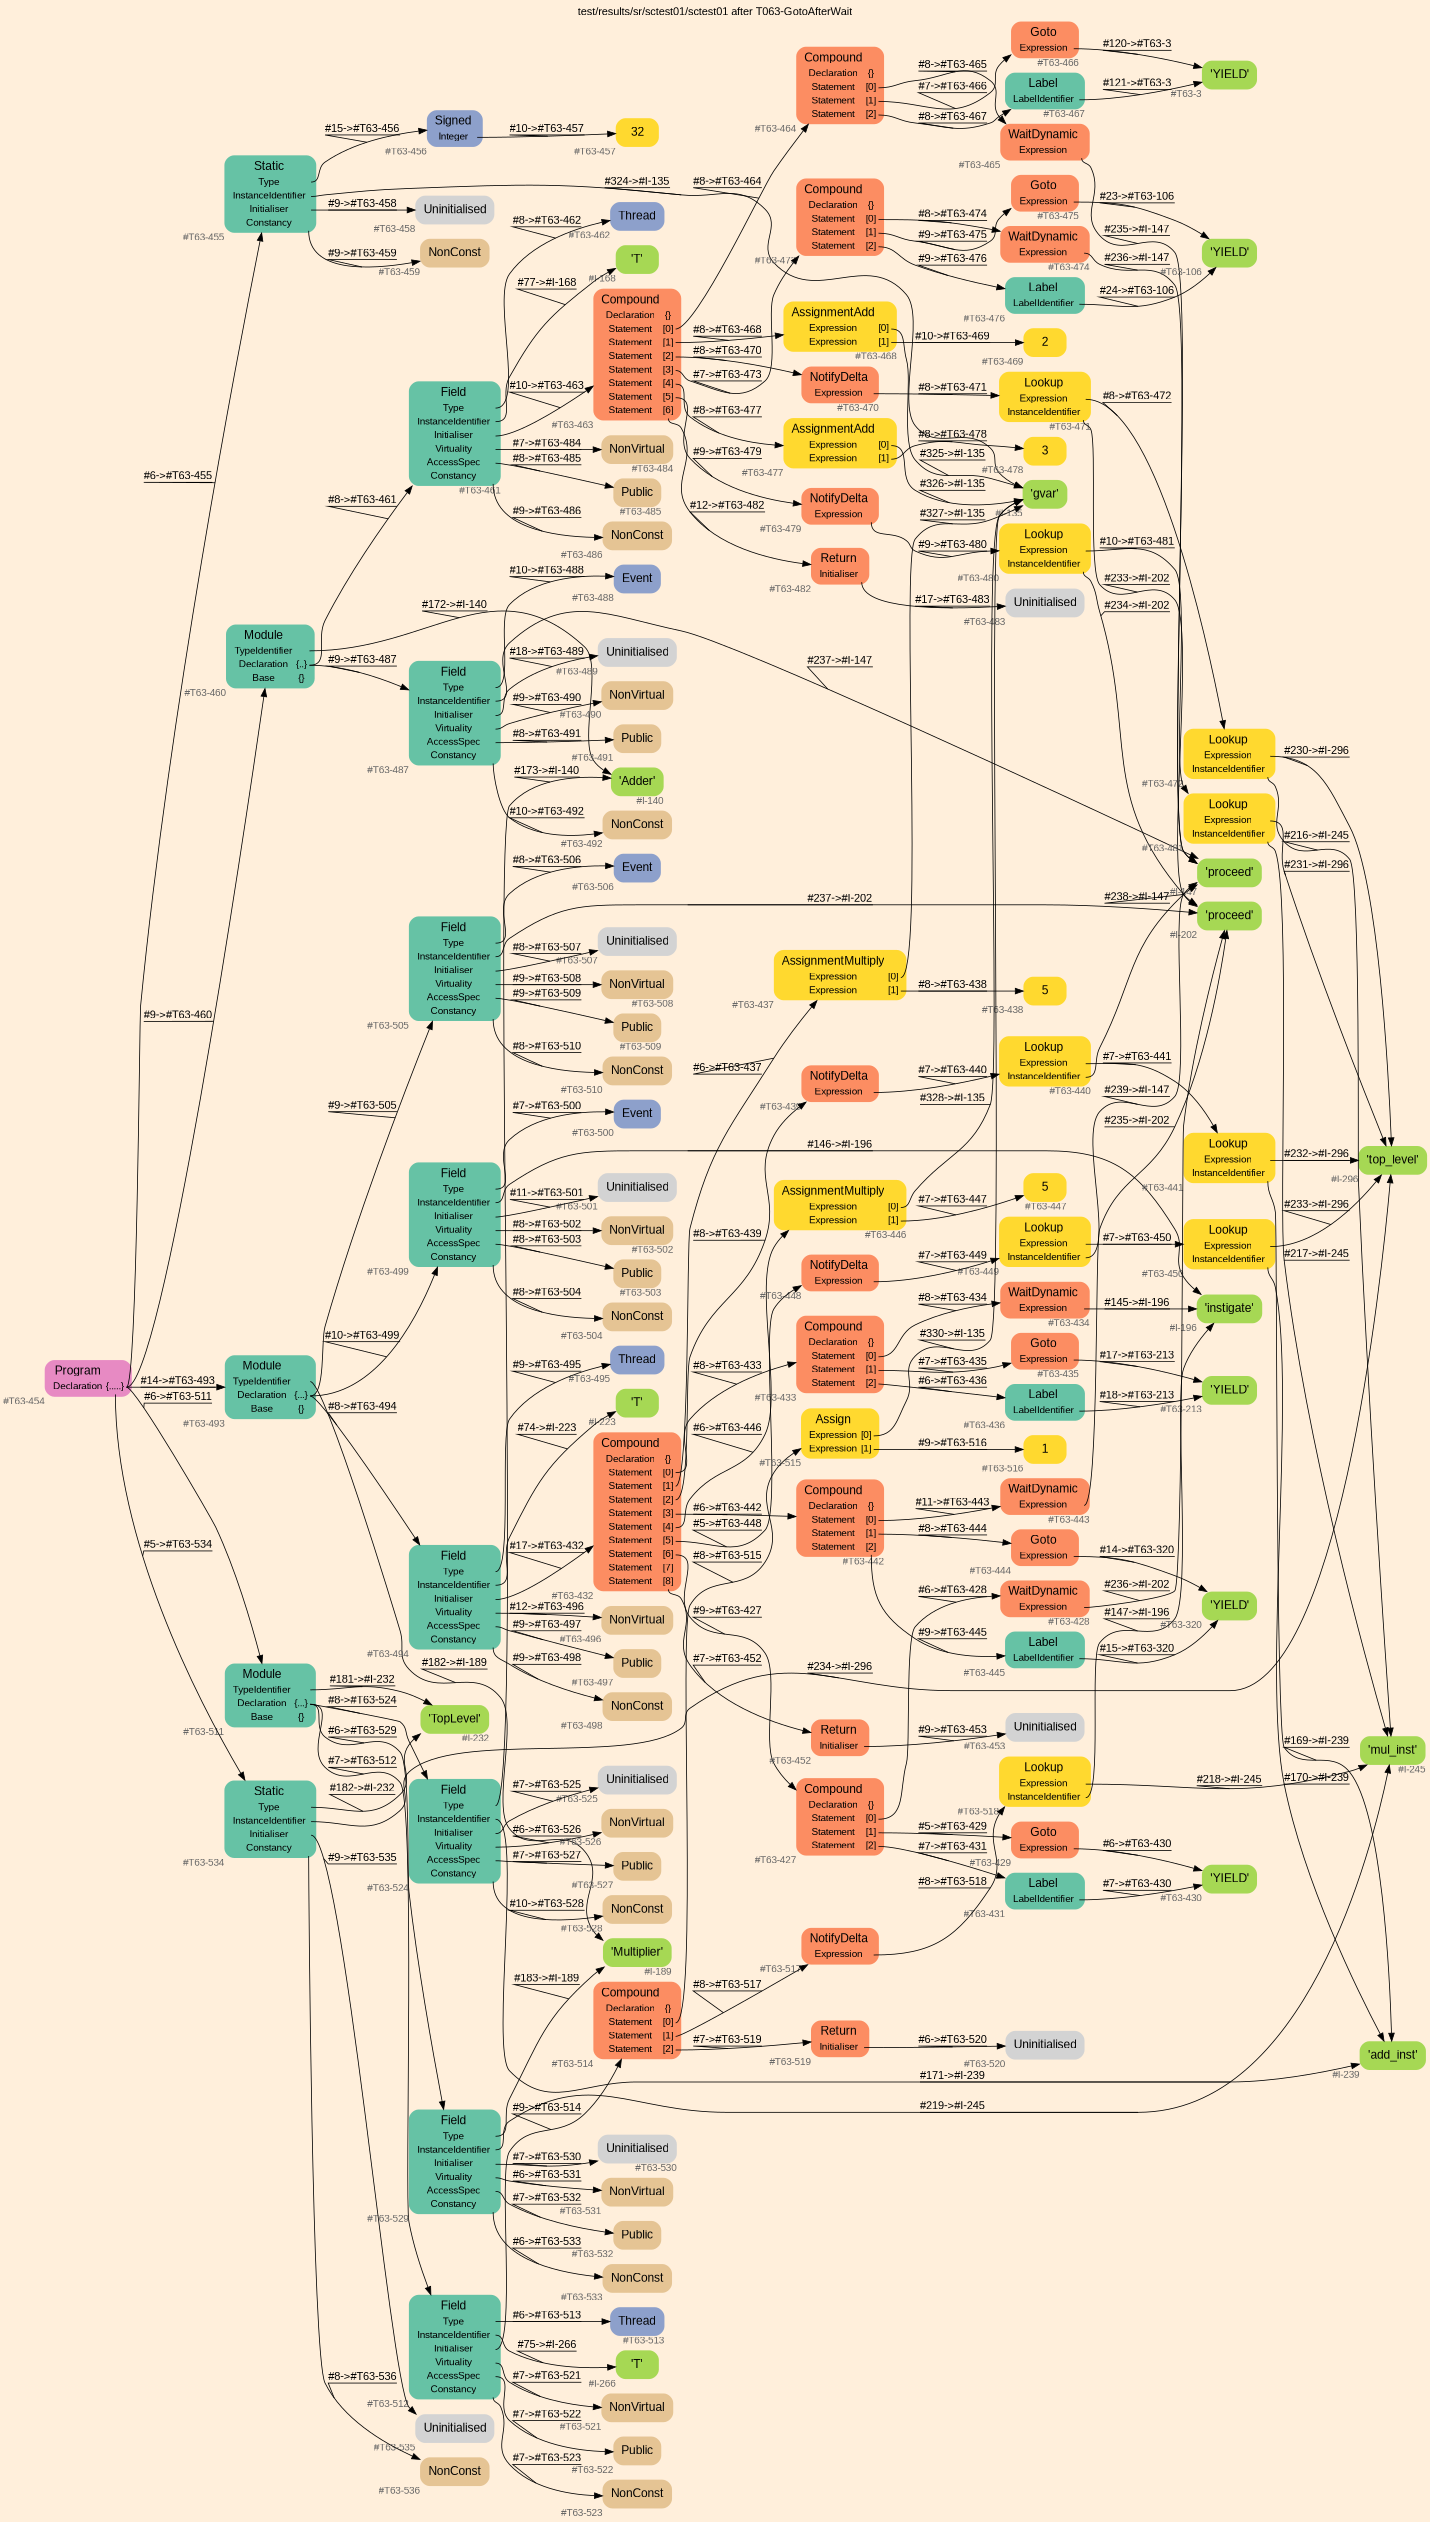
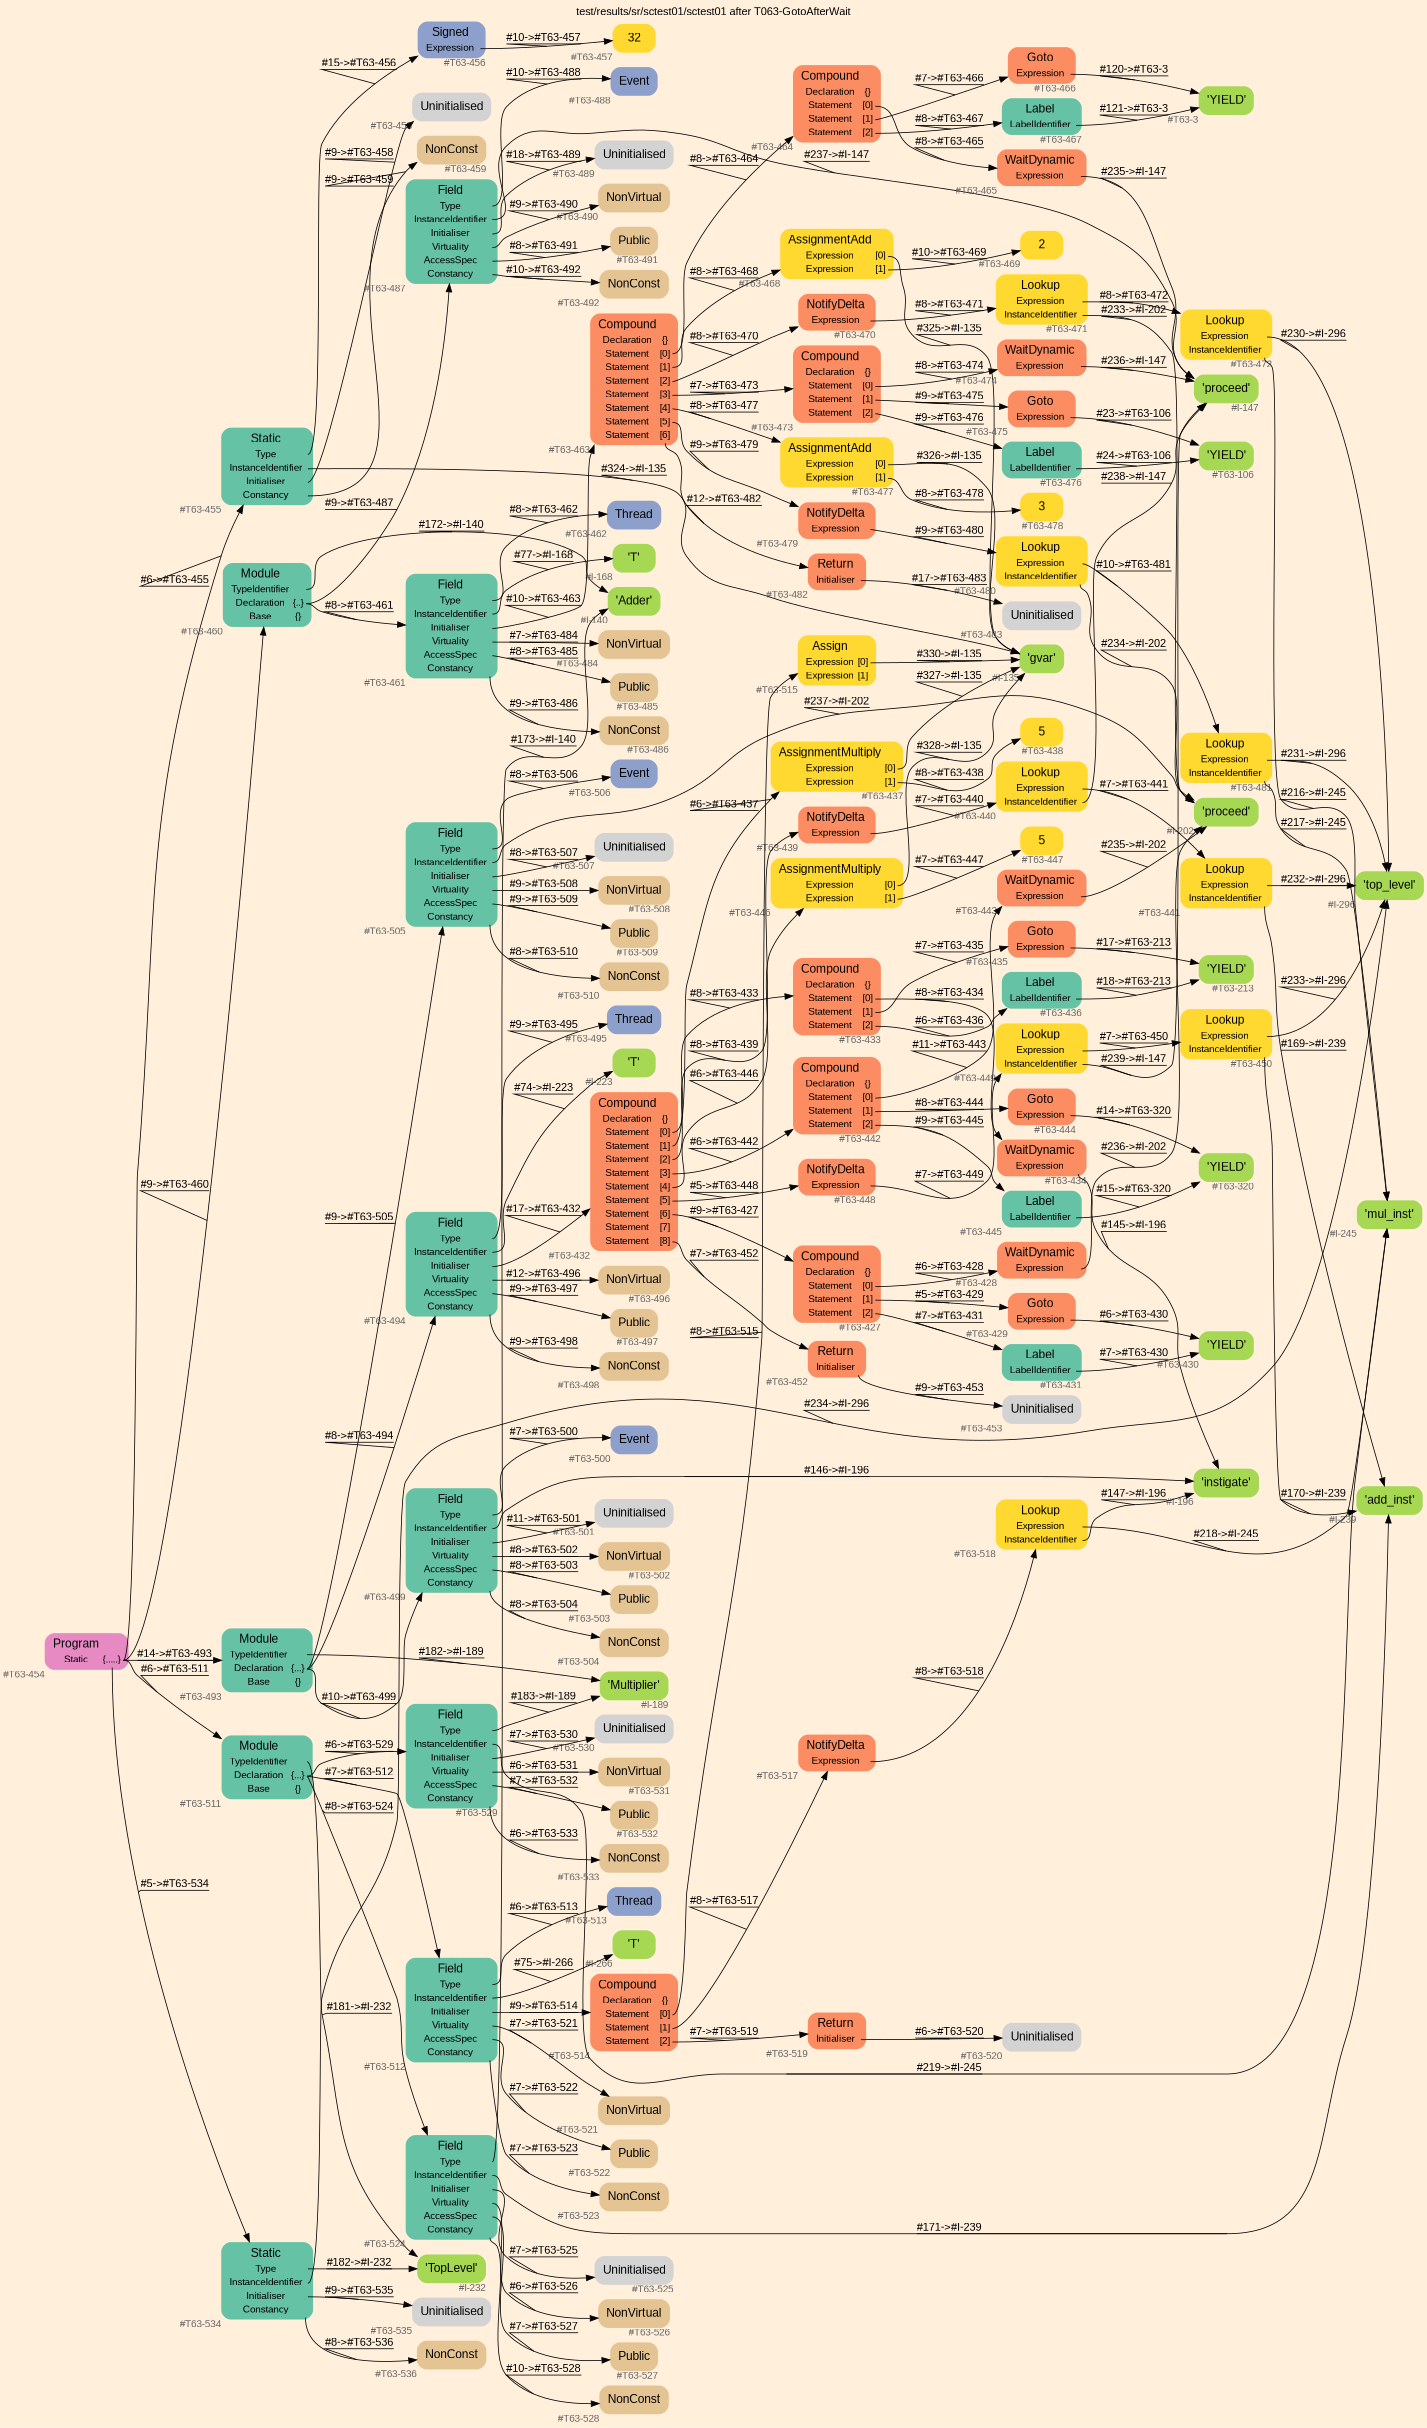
node "Signed": text "Integer" -> "Expression"
node "Program": text "Declaration" -> "Static"
node "1": removed
